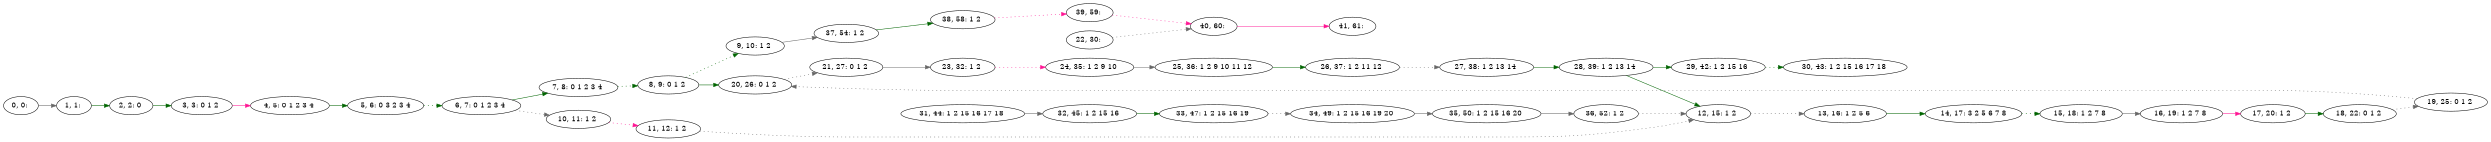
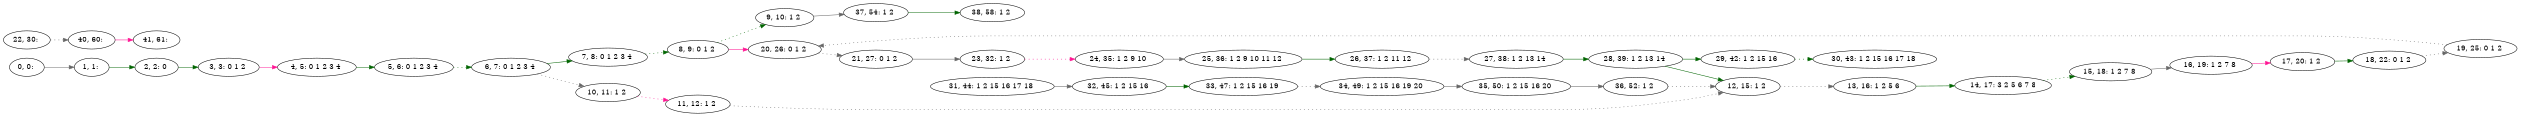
node "39, 59:": removed
edge "8, 9: 0 1 2" -> "20, 26: 0 1 2": color darkgreen -> deeppink
node "5, 6: 0 3 2 3 4": label "5, 6: 0 3 2 3 4" -> "5, 6: 0 1 2 3 4"
